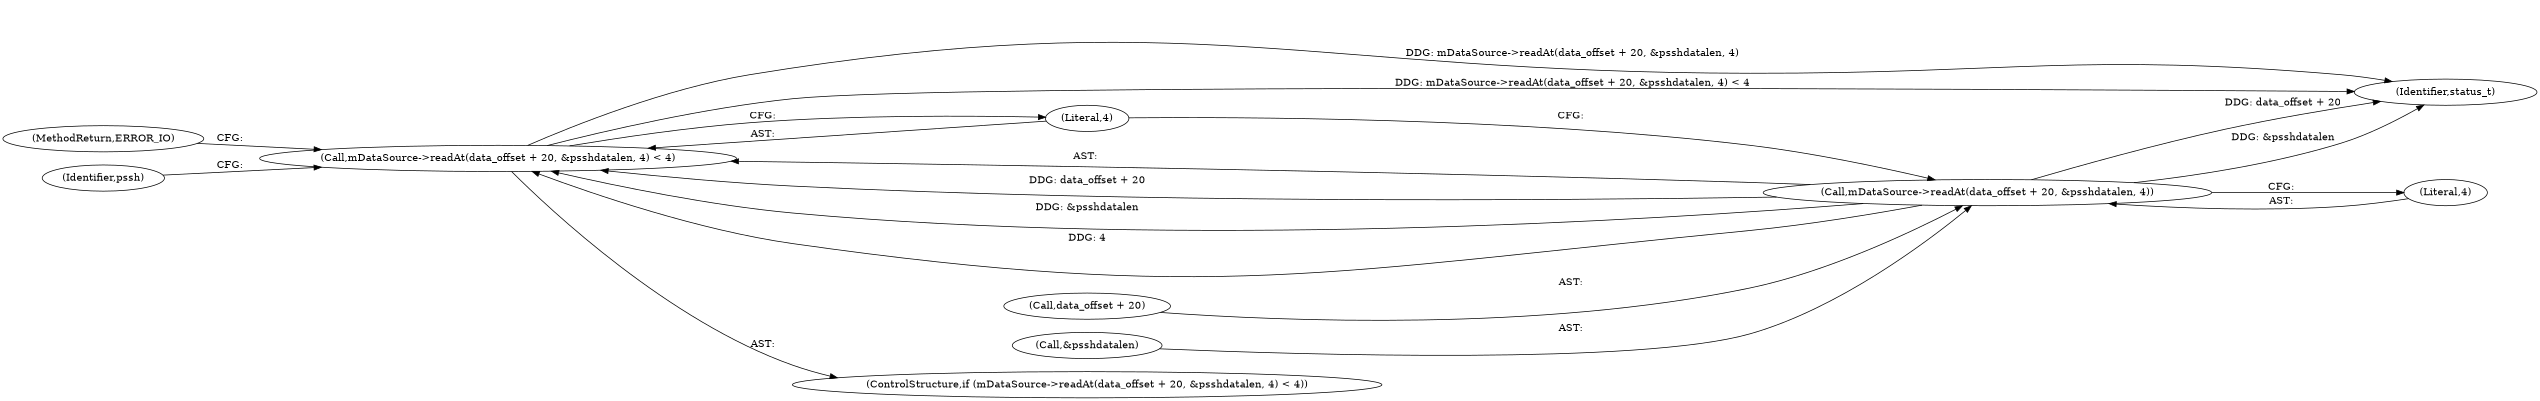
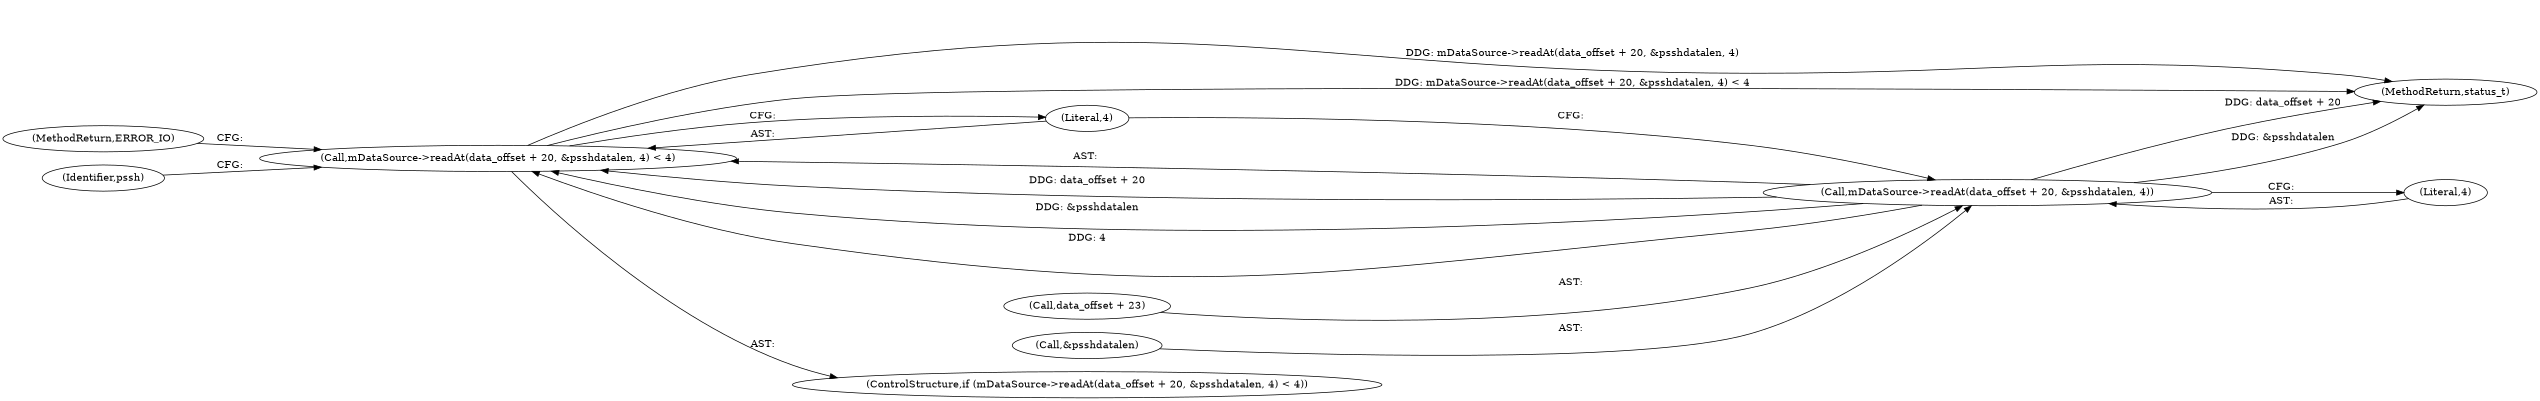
node "(Identifier,status_t)": label "(Identifier,status_t)" -> "(MethodReturn,status_t)"
node "(Call,data_offset + 20)": label "(Call,data_offset + 20)" -> "(Call,data_offset + 23)"
